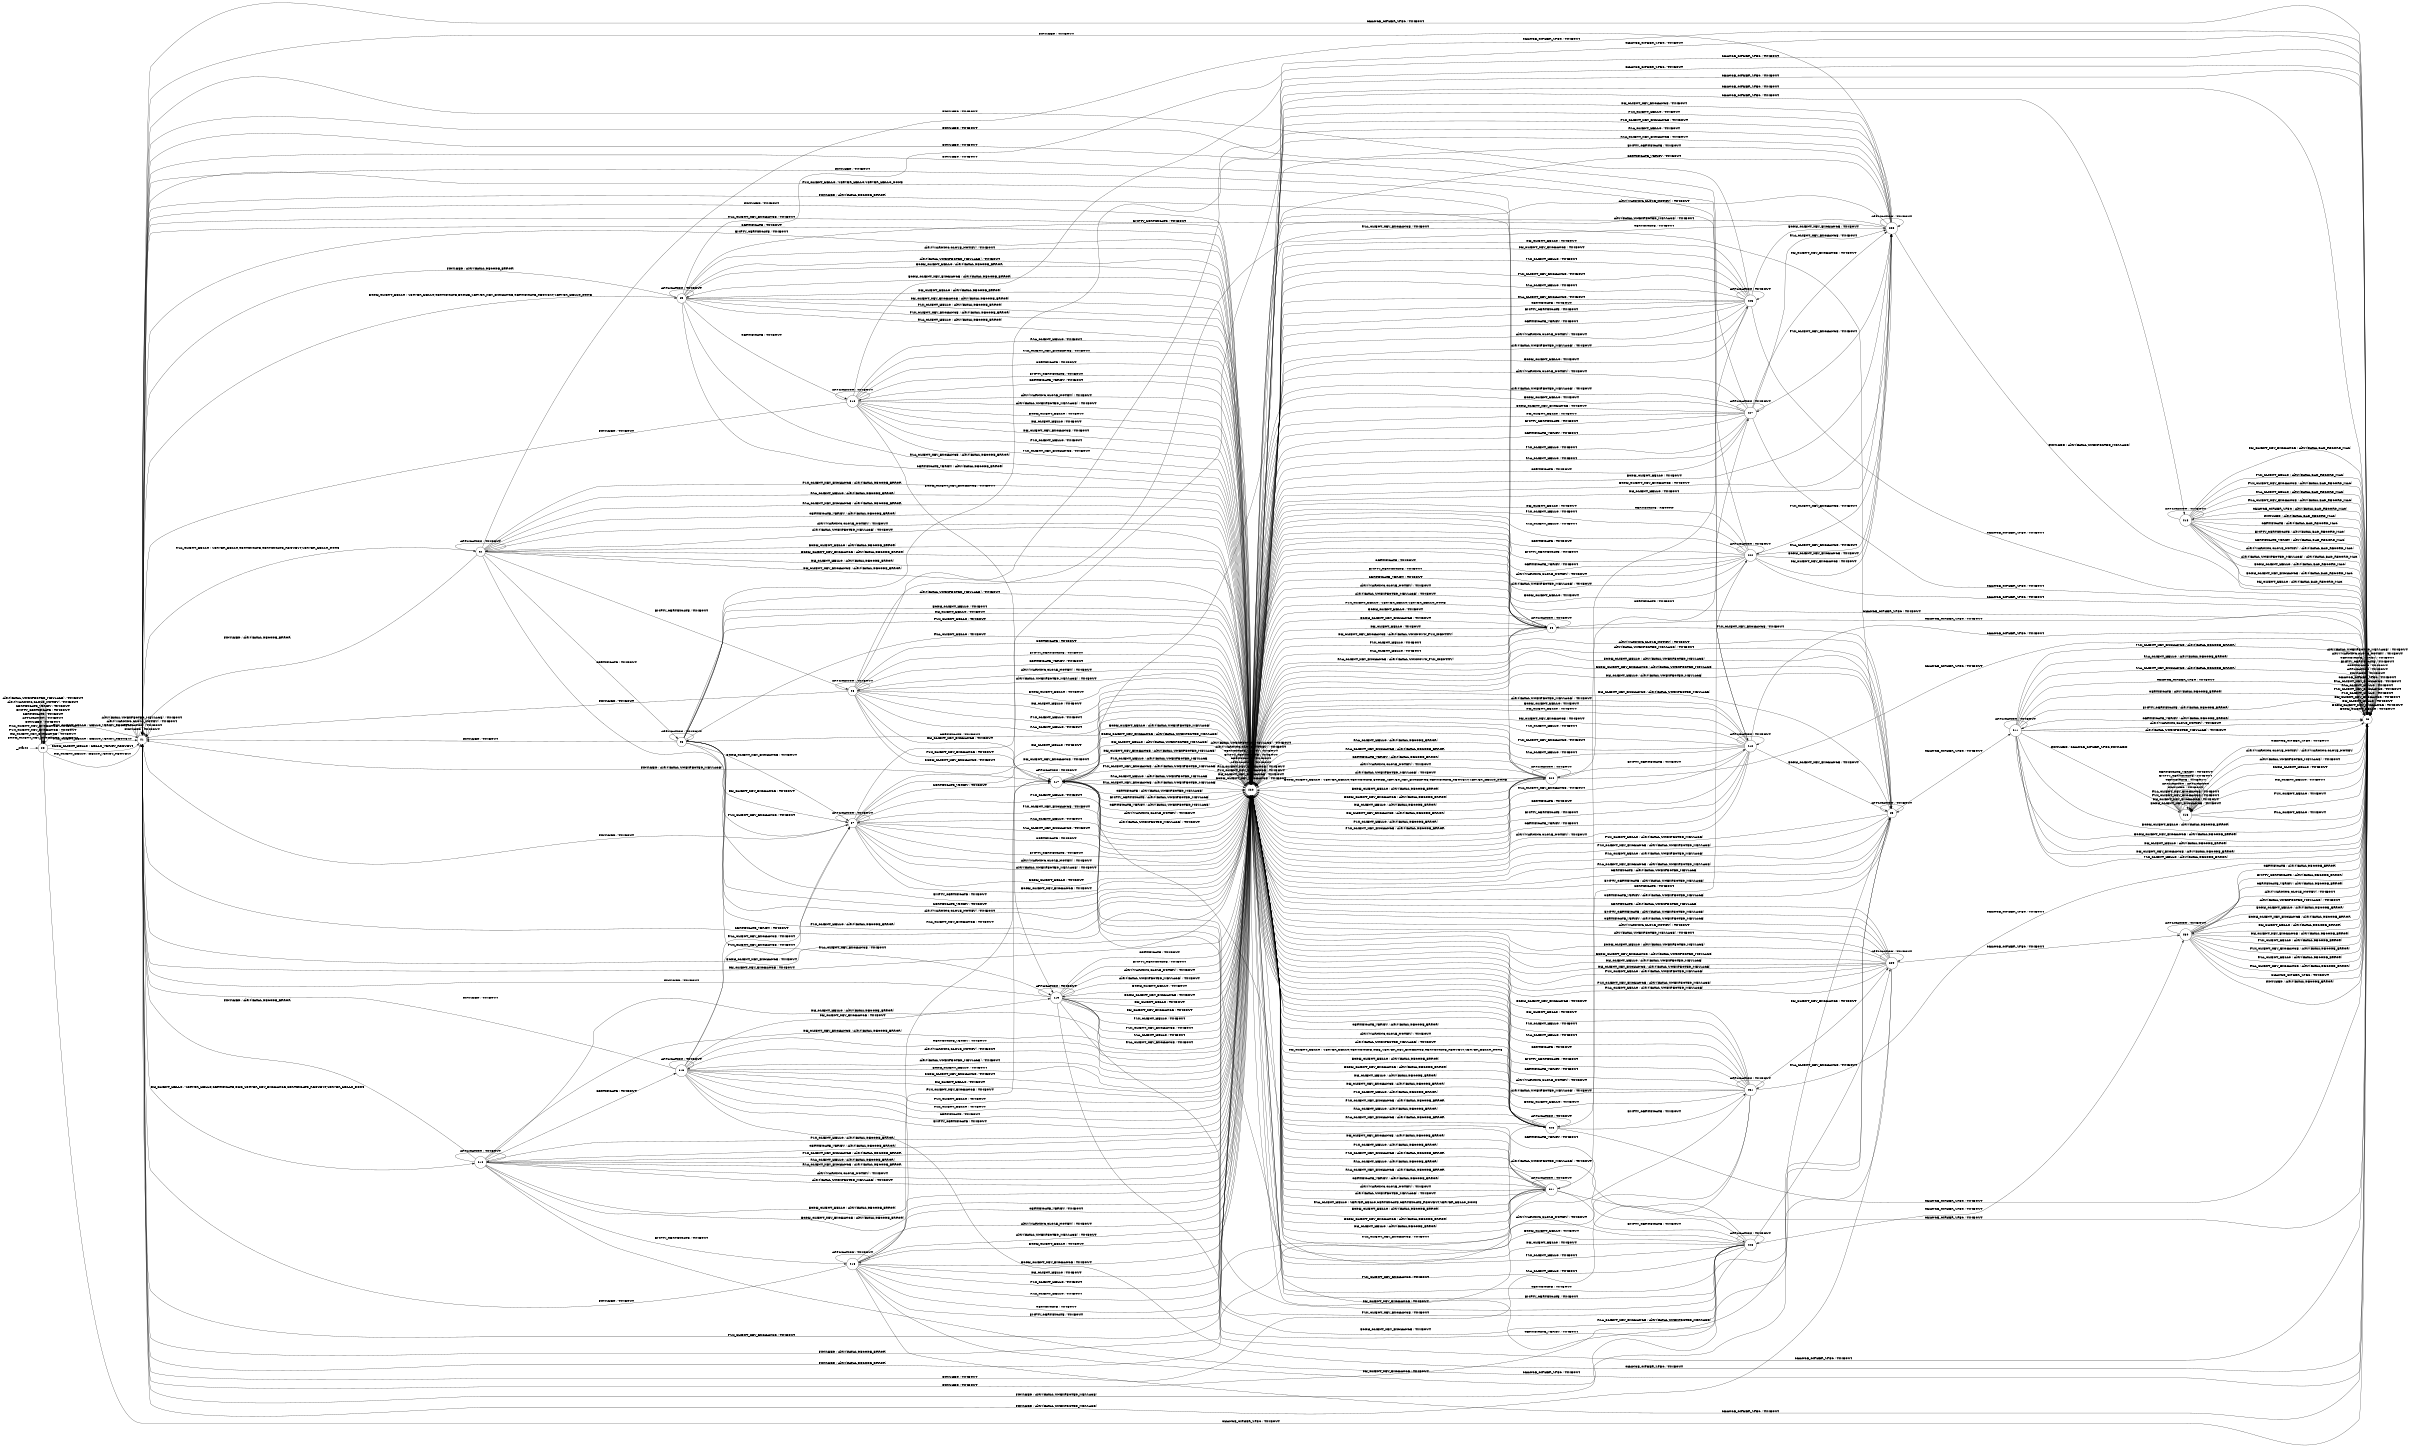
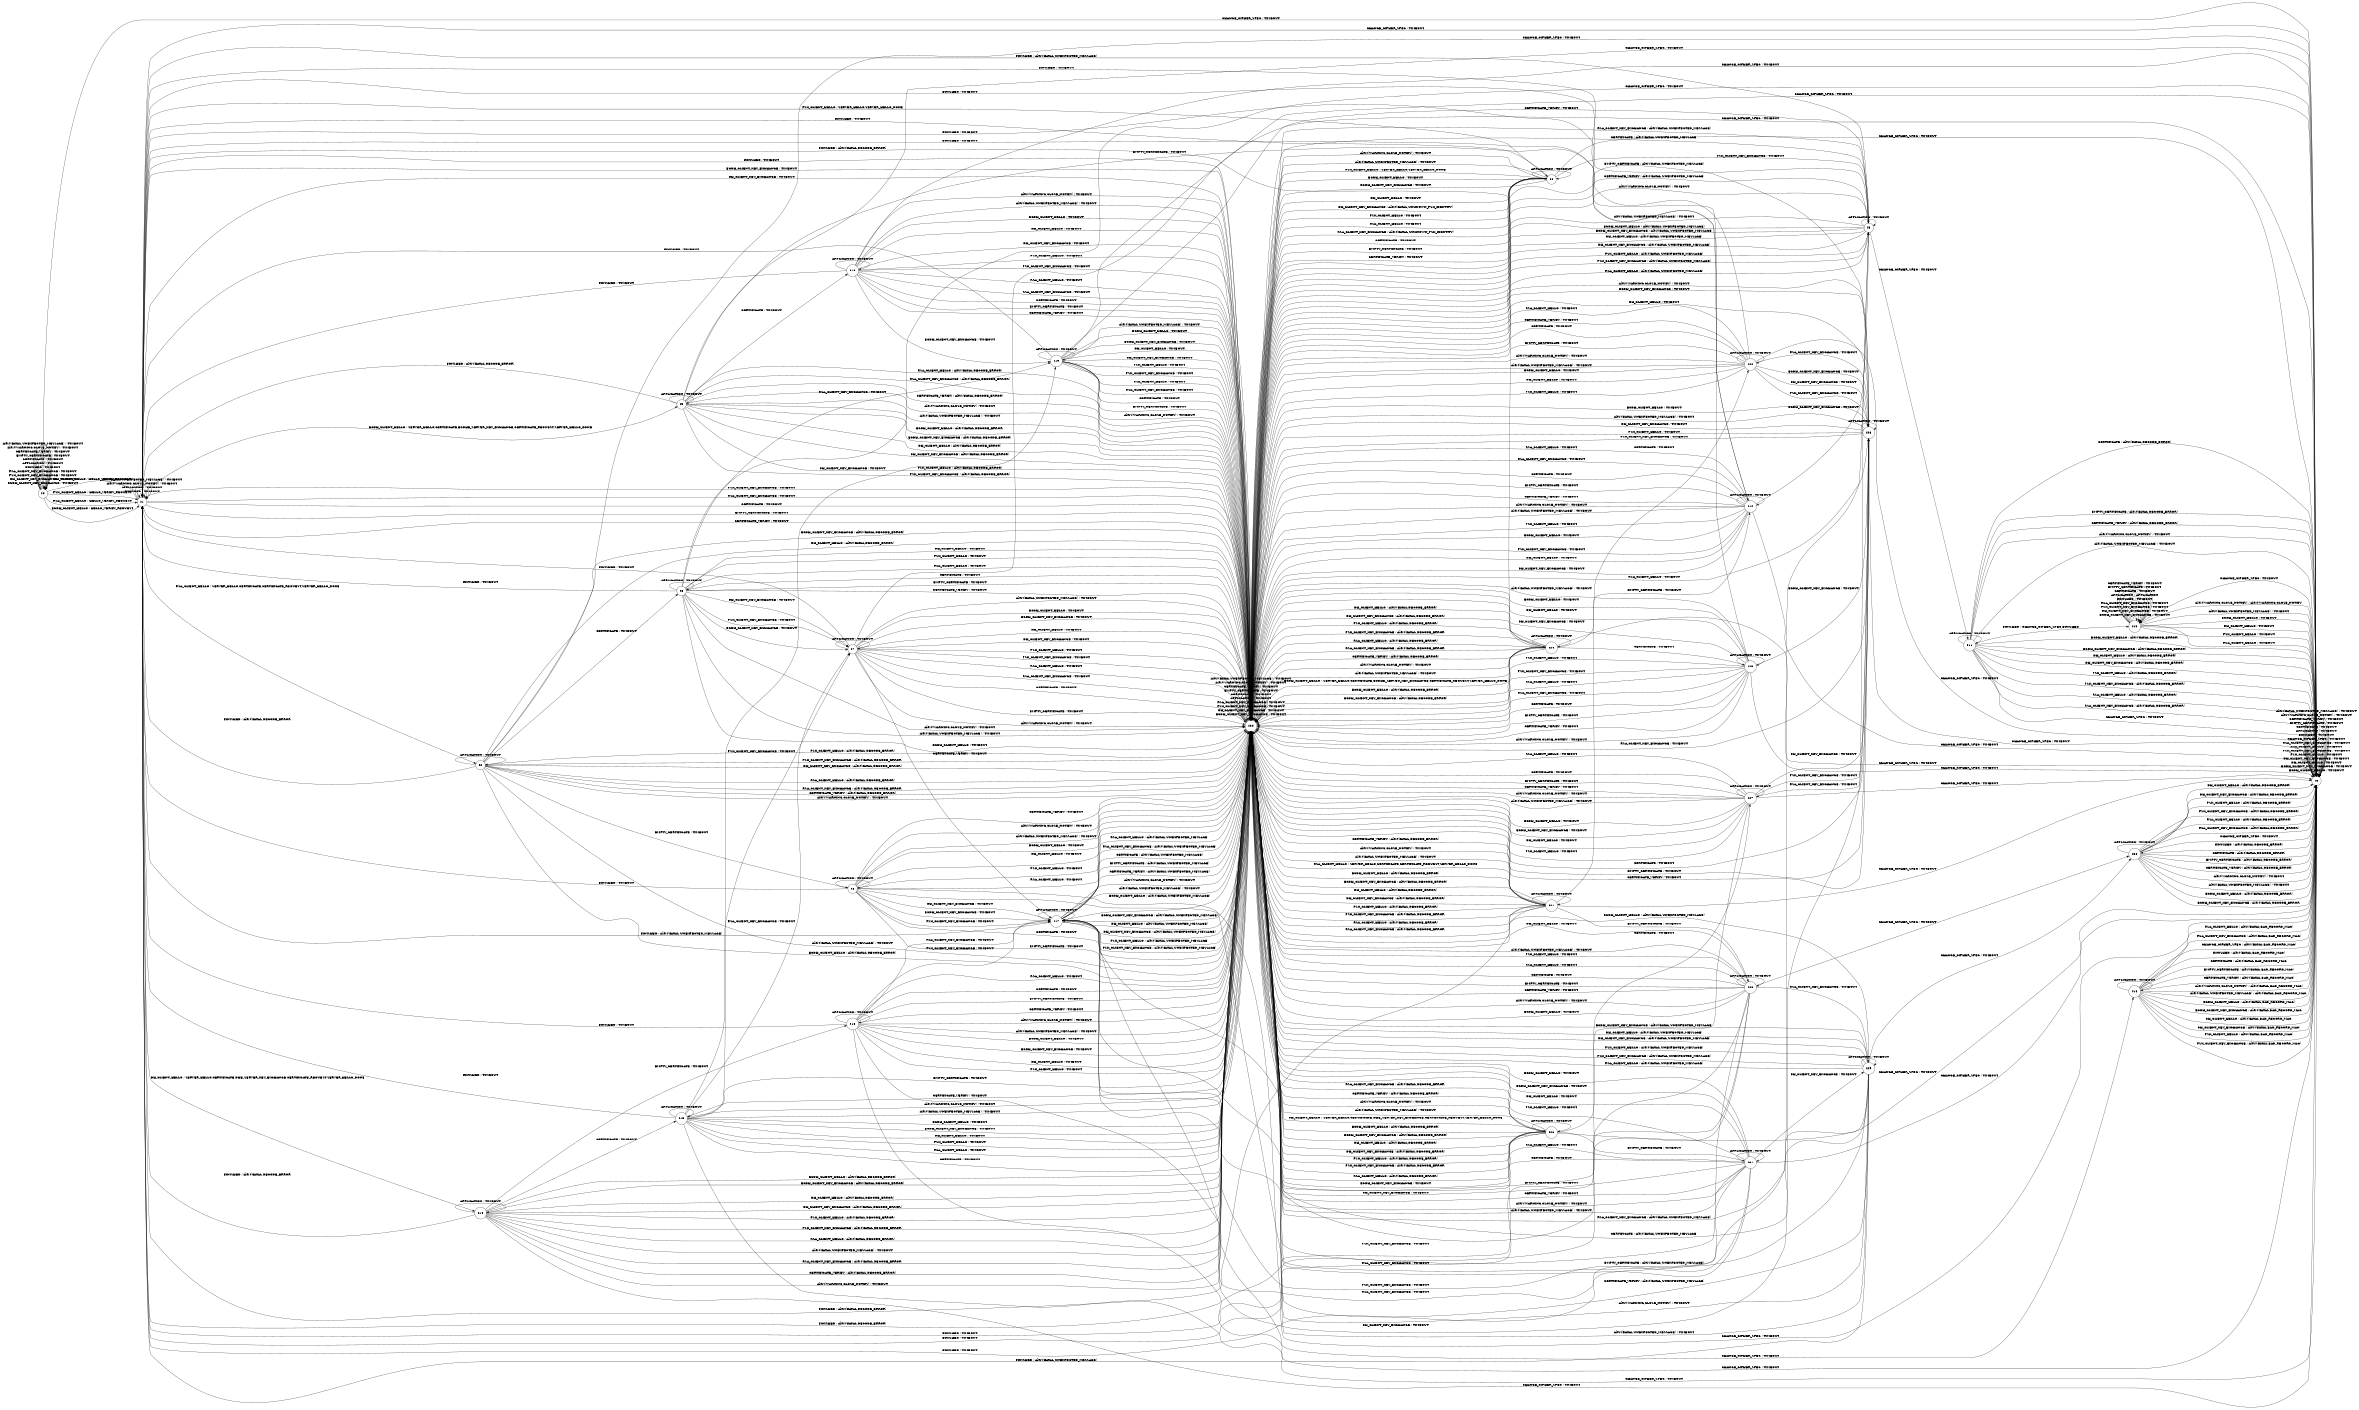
edge "s23" -> "s3": label "FINISHED / Alert(FATAL,UNEXPECTED_MESSAGE)" -> "CHANGE_CIPHER_SPEC / TIMEOUT"
edge "s24" -> "s25": label "CERTIFICATE / RECORD" -> "CERTIFICATE / TIMEOUT"
edge "s20" -> "s3": removed, label "CHANGE_CIPHER_SPEC / TIMEOUT"
node "__start0": removed
